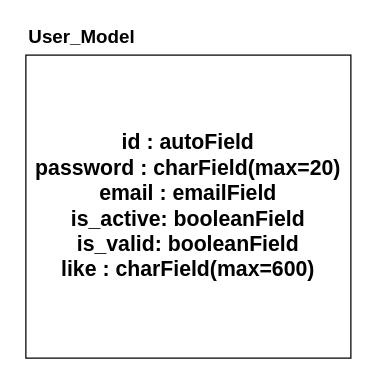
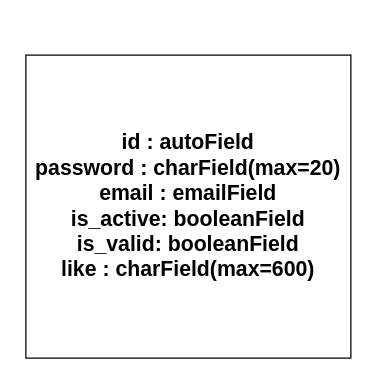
node "User_Model": removed
